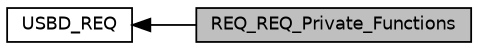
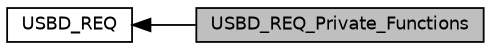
node "REQ_REQ_Private_Functions": label "REQ_REQ_Private_Functions" -> "USBD_REQ_Private_Functions"
